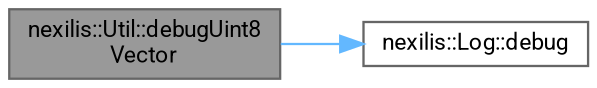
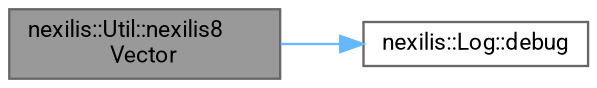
node "nexilis::Util::debugUint8 Vector": label "nexilis::Util::debugUint8 Vector" -> "nexilis::Util::nexilis8 Vector"
